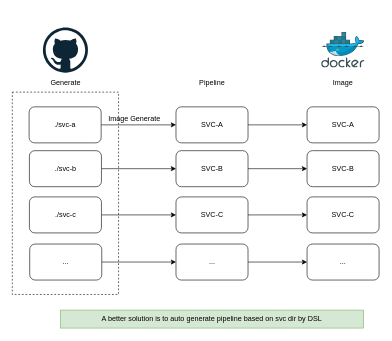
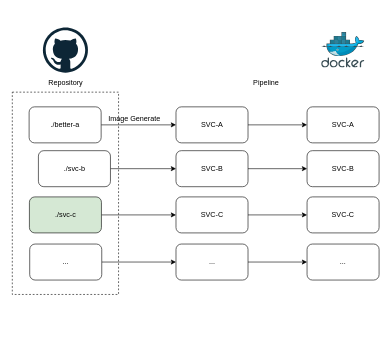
node "Generate": label "Generate" -> "Repository"
node "Pipeline": moved (212, 83) -> (266, 83)
node "Image": removed
node "./svc-a": label "./svc-a" -> "./better-a"
node "./svc-b": moved (65, 169) -> (74, 169)
node "./svc-c": fillcolor #ffffff -> #d5e8d4
node "A better solution is to auto generate pipeline based on svc dir by DSL": removed
